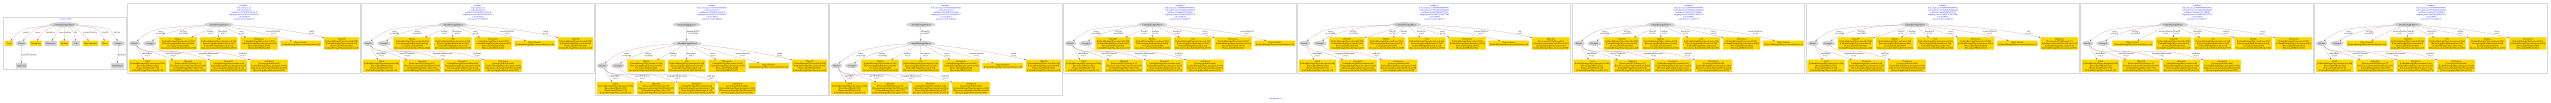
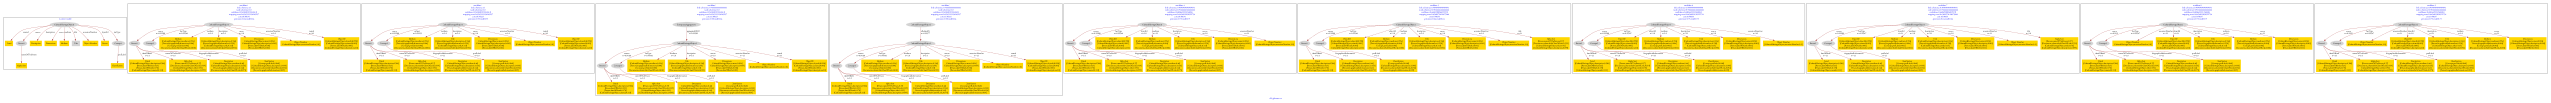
node "Dimensions": fillcolor lightgray -> gold
node "Alpha Sort": fillcolor lightgray -> gold
node "Classification": fillcolor lightgray -> gold
